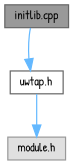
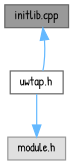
edge "initlib.cpp" -> "uwtap.h": reversed
